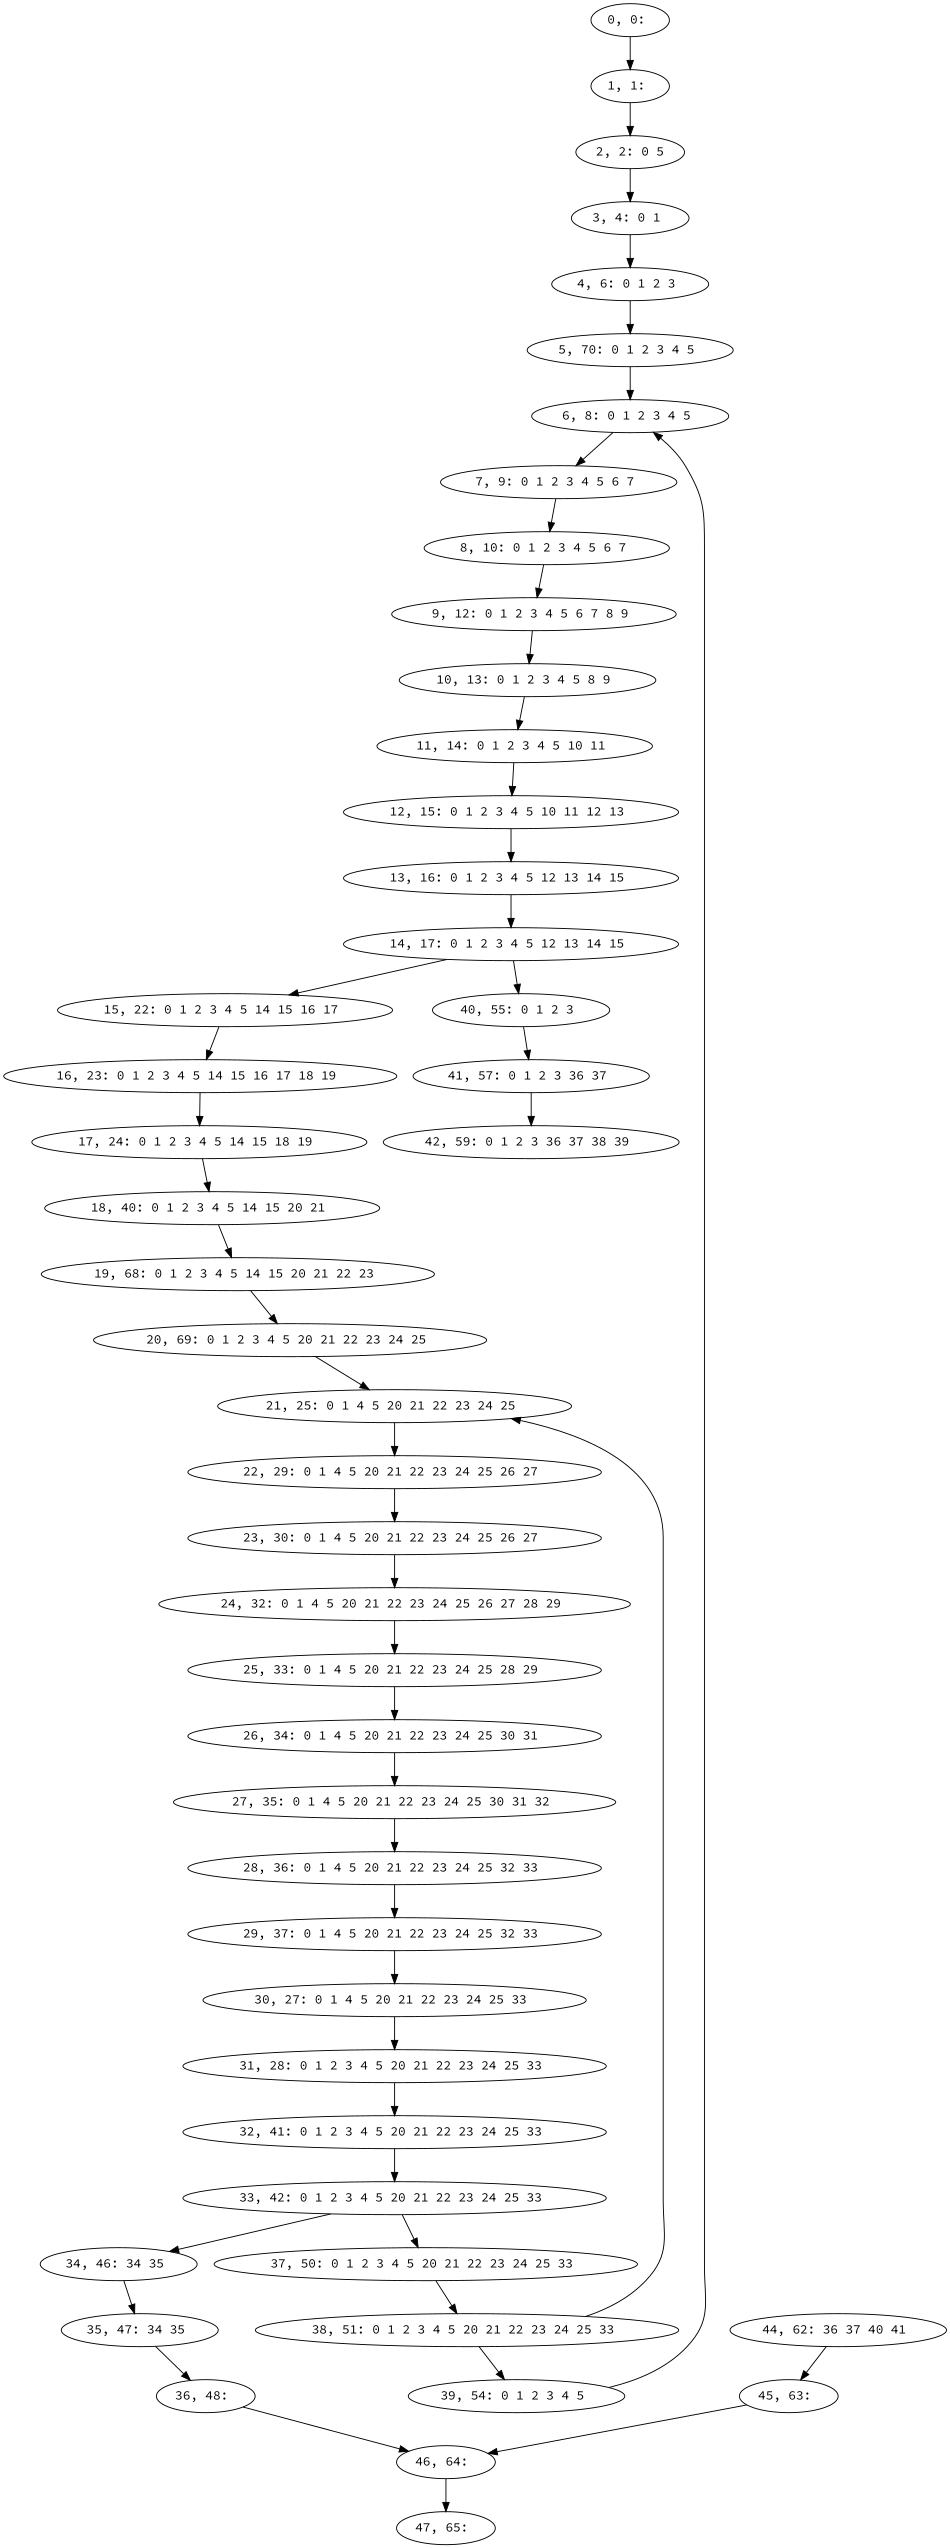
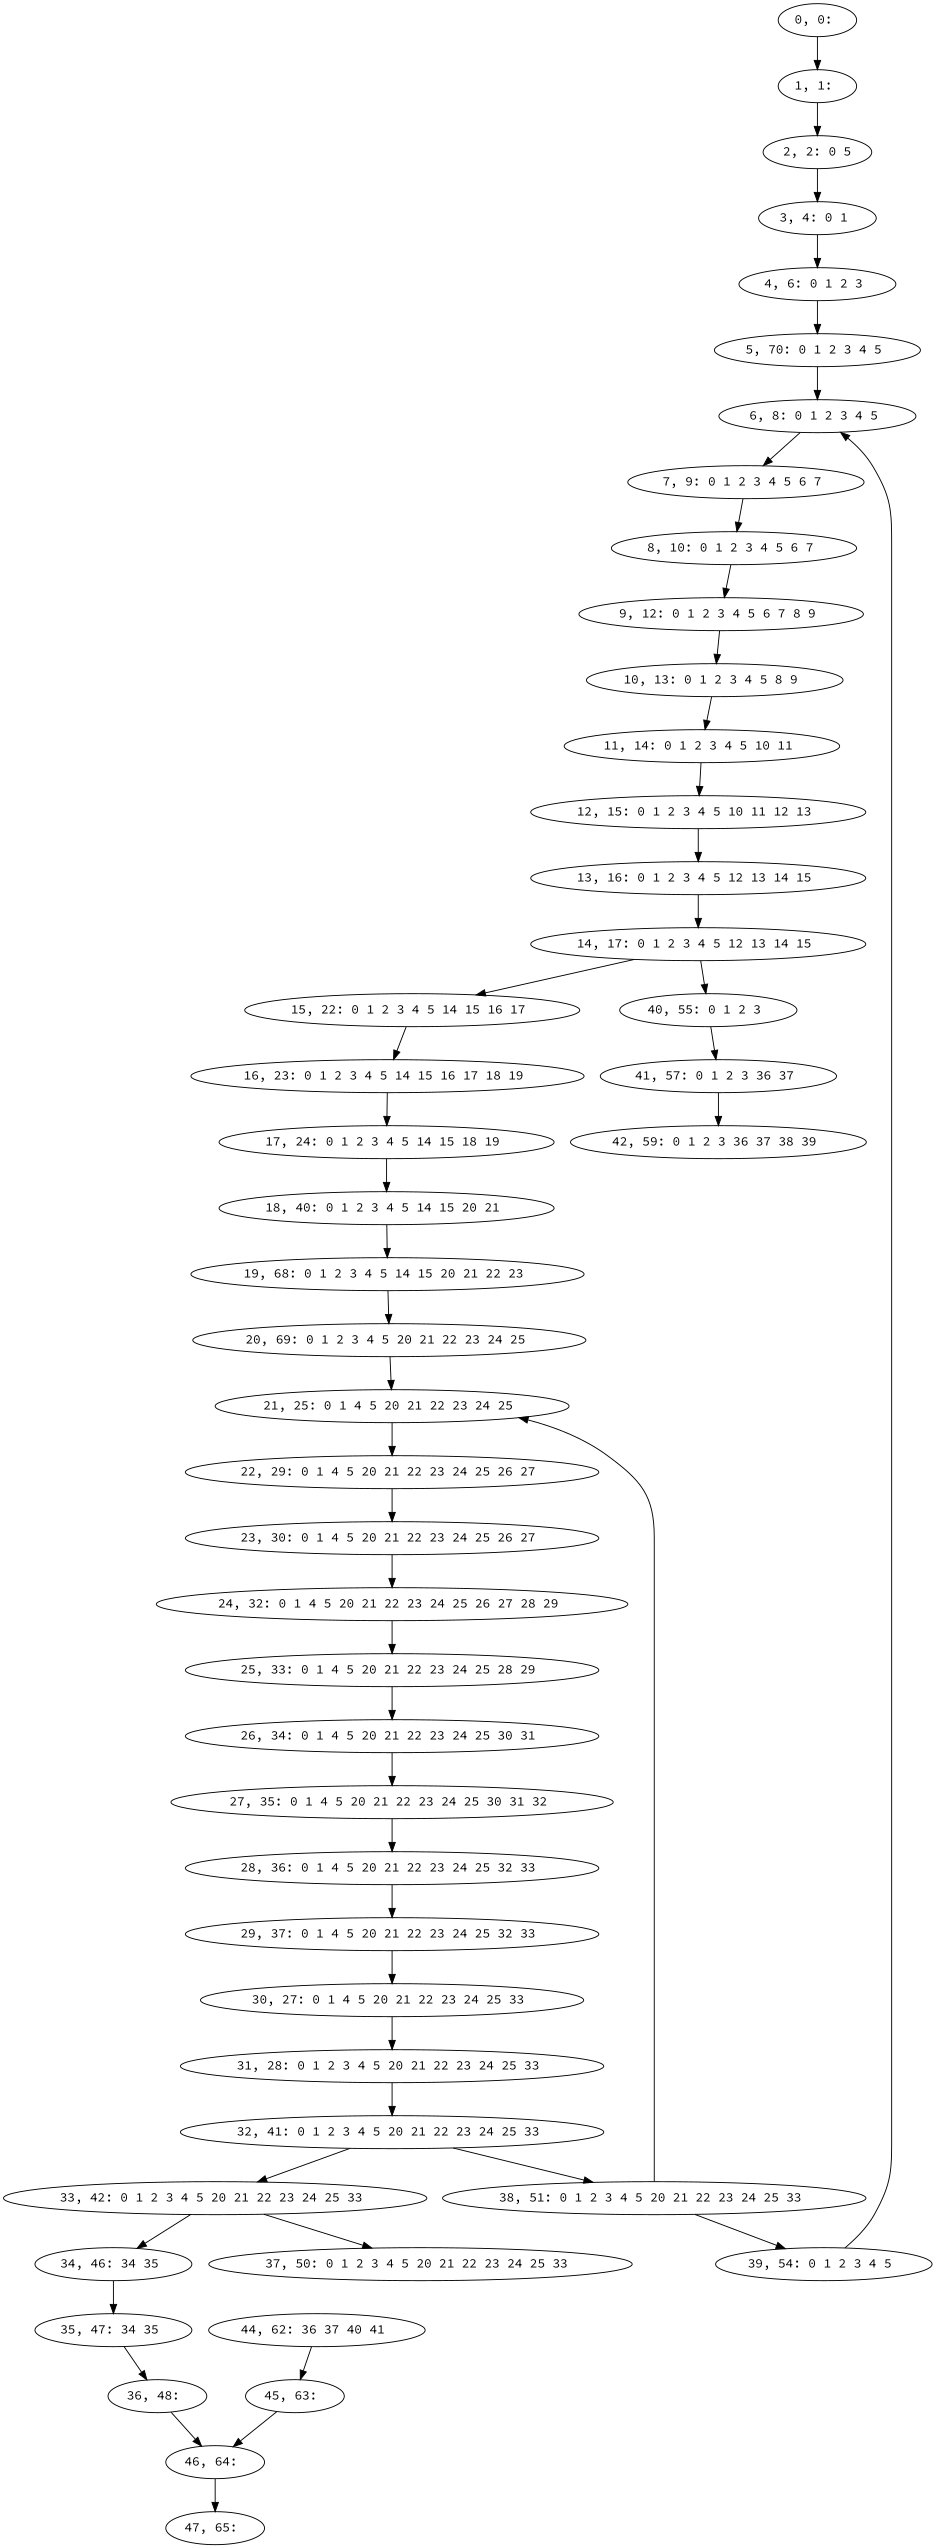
edge "37, 50: 0 1 2 3 4 5 20 21 22 23 24 25 33" -> "38, 51: 0 1 2 3 4 5 20 21 22 23 24 25 33": now "32, 41: 0 1 2 3 4 5 20 21 22 23 24 25 33" -> "38, 51: 0 1 2 3 4 5 20 21 22 23 24 25 33"
